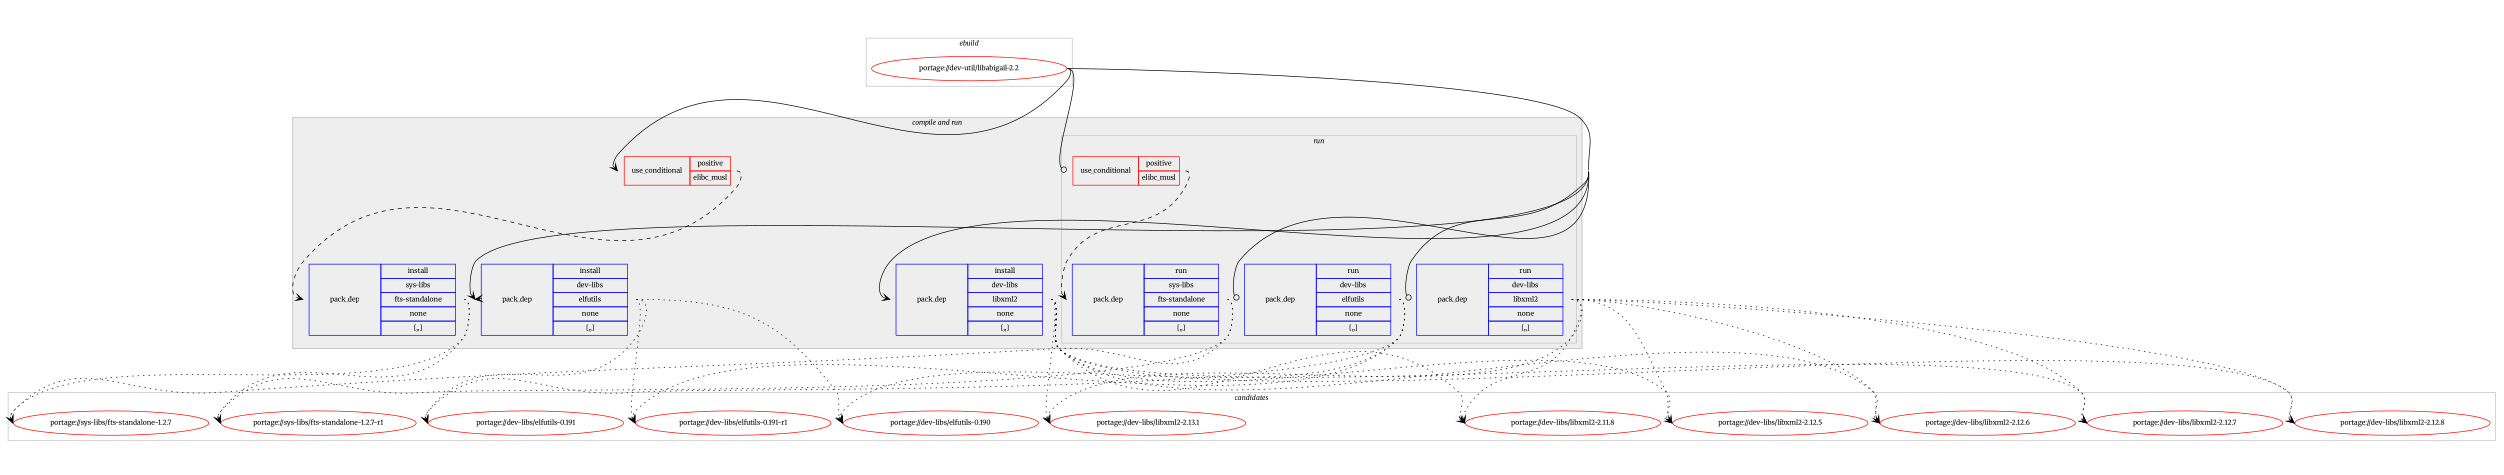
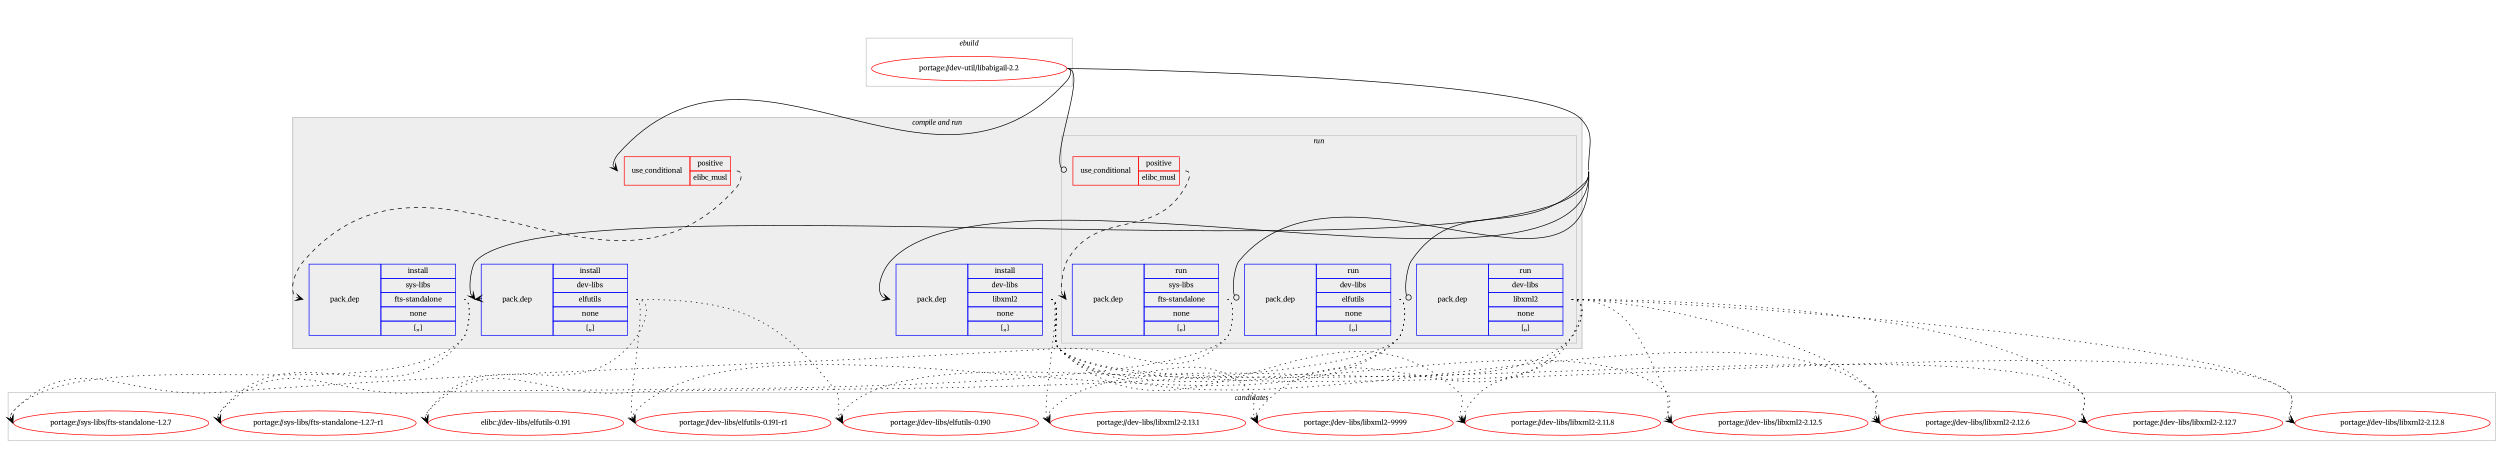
node "portage://dev-libs/elfutils-0.191": label "portage://dev-libs/elfutils-0.191" -> "elibc://dev-libs/elfutils-0.191"
node "portage://dev-libs/libxml2-9999": added
